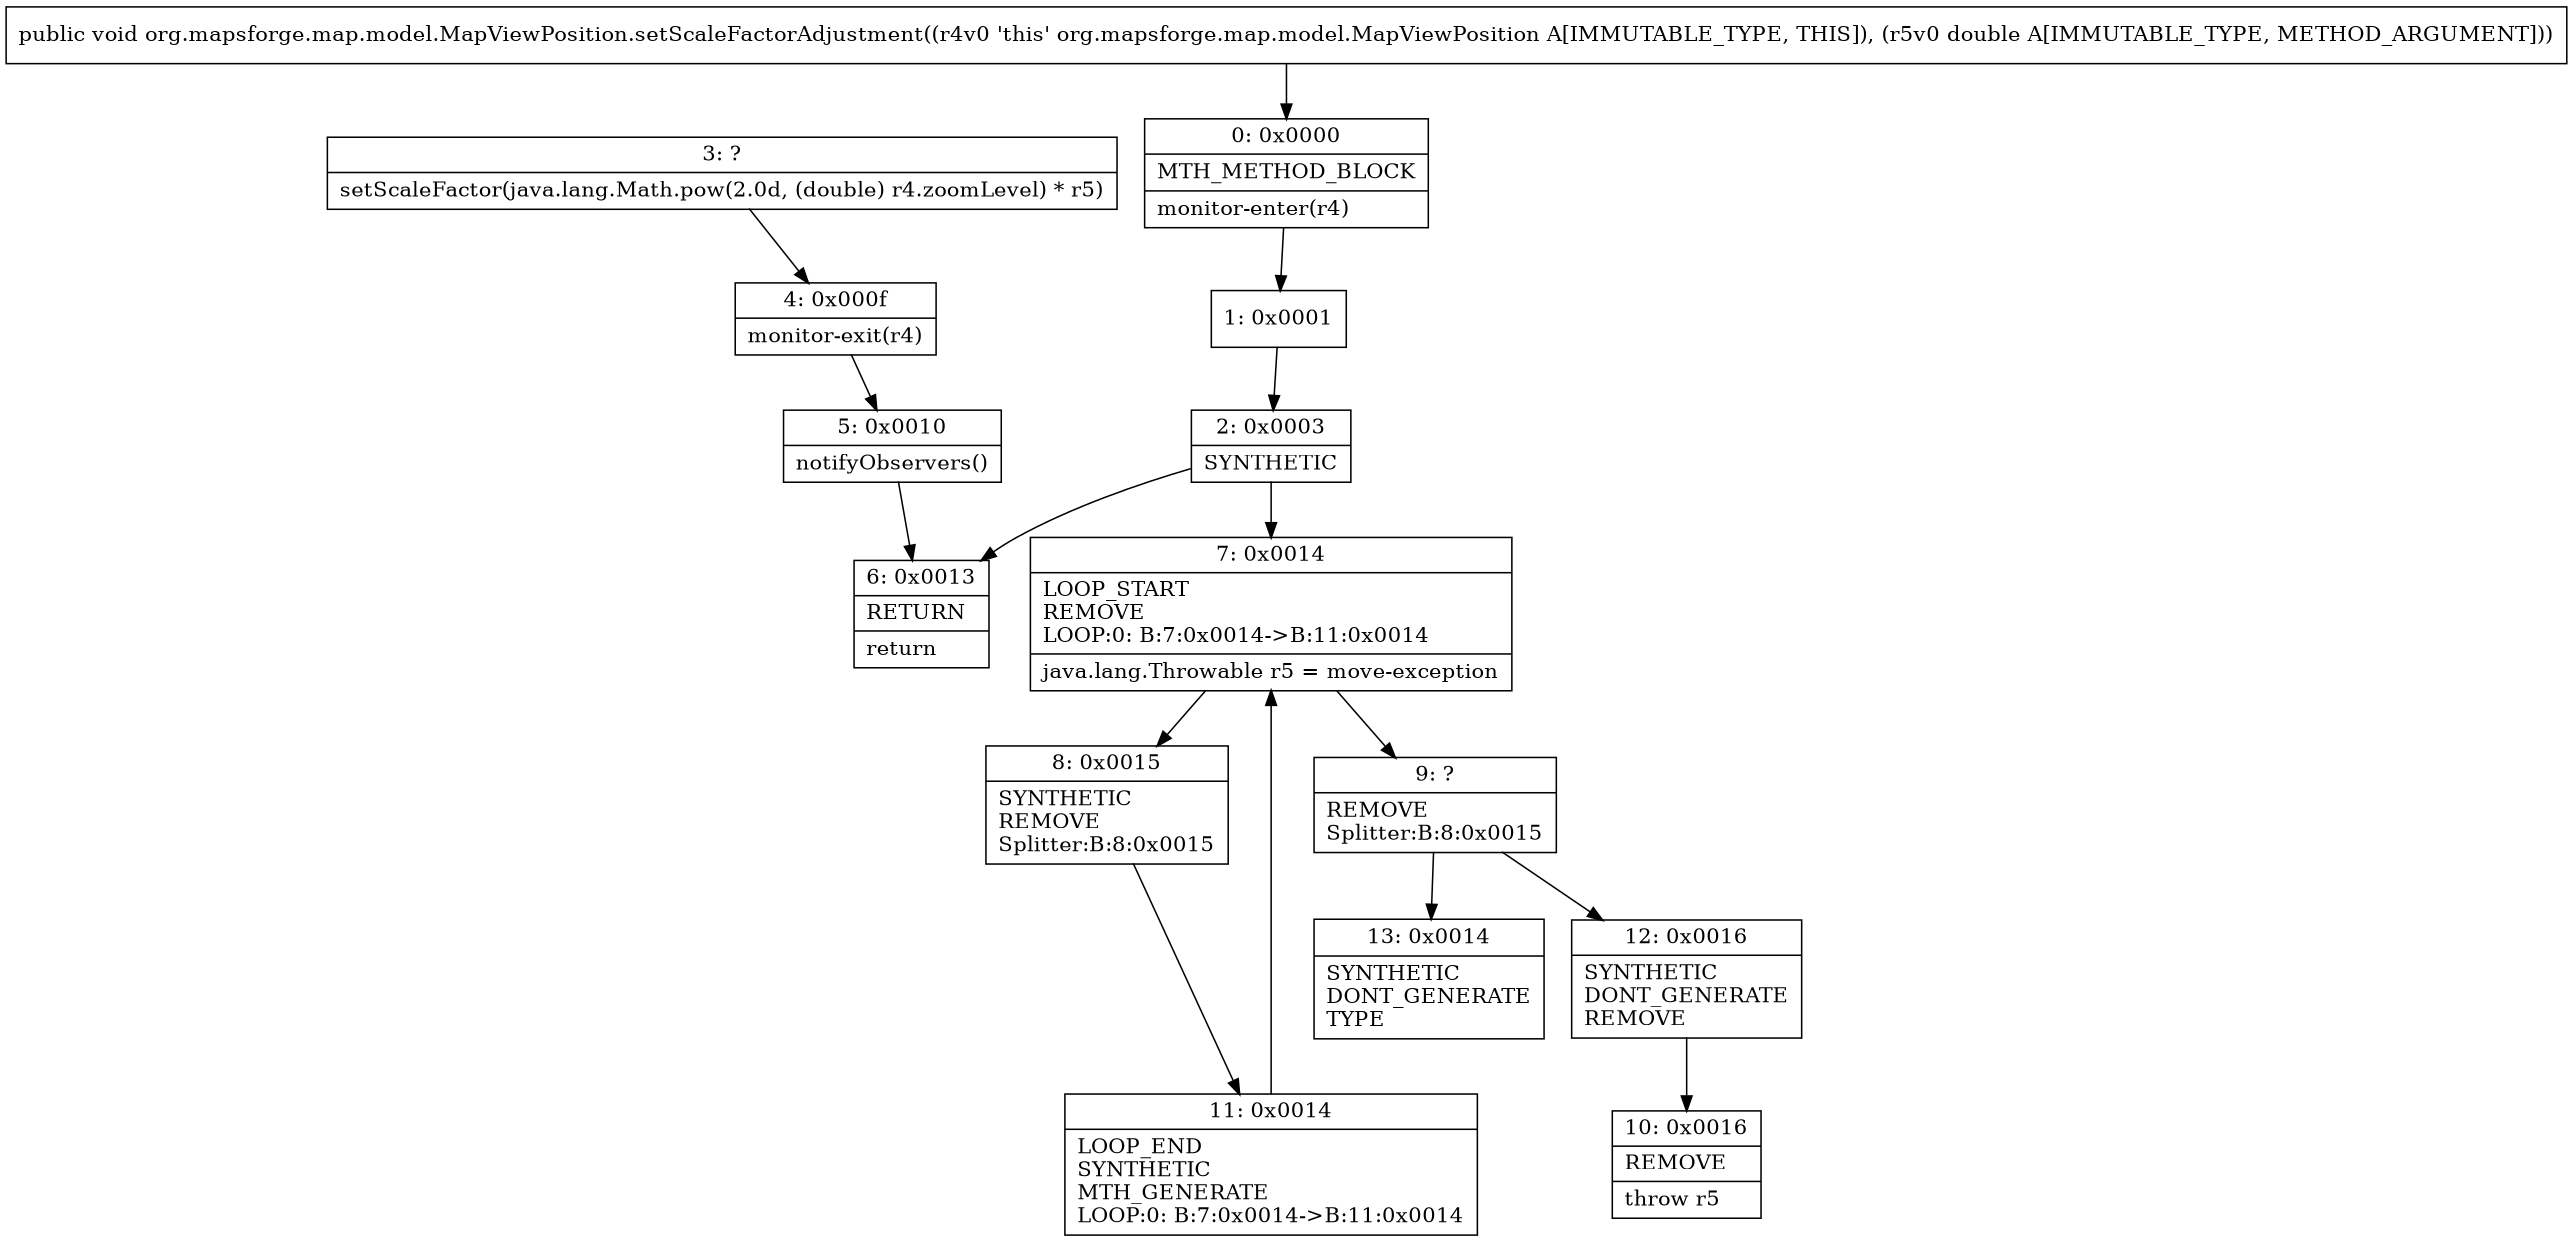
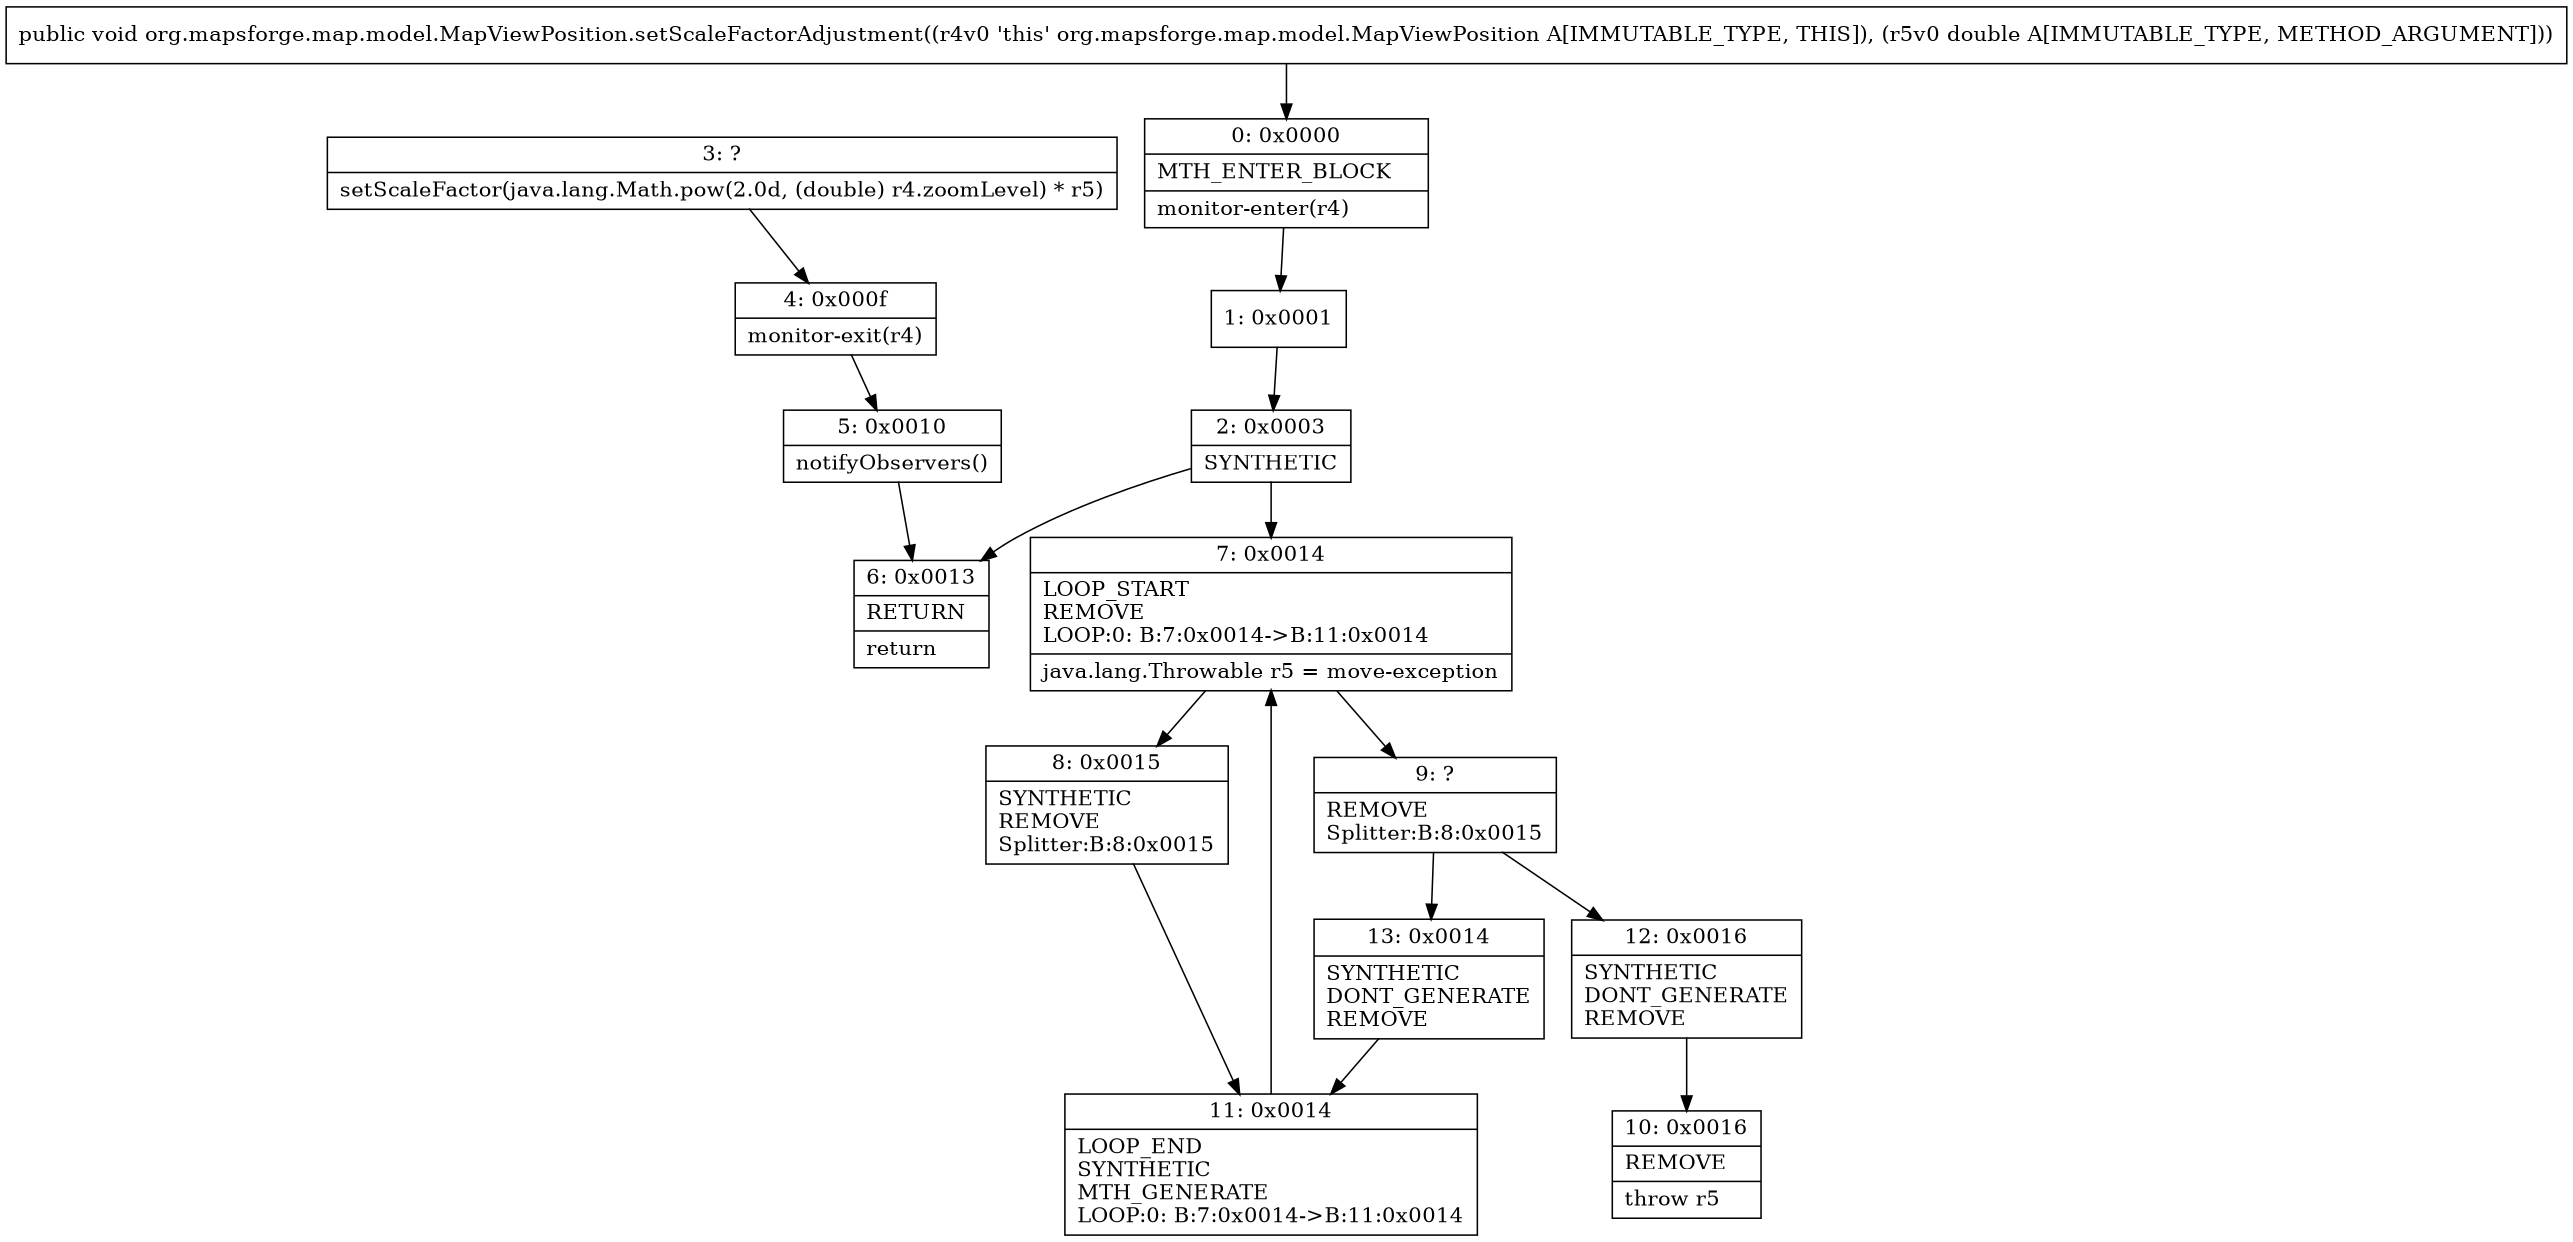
node "0: 0x0000": text "MTH_METHOD_BLOCK" -> "MTH_ENTER_BLOCK"
node "13: 0x0014": text "TYPE" -> "REMOVE"
edge "13: 0x0014" -> "11: 0x0014": added
